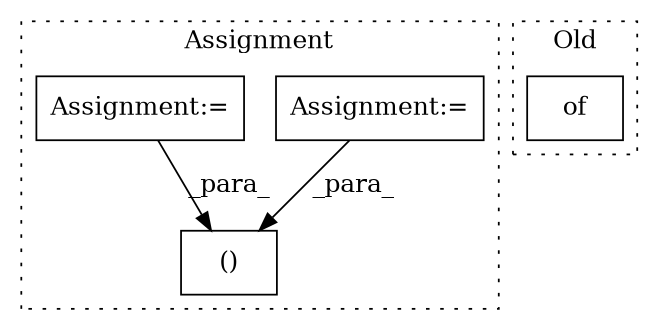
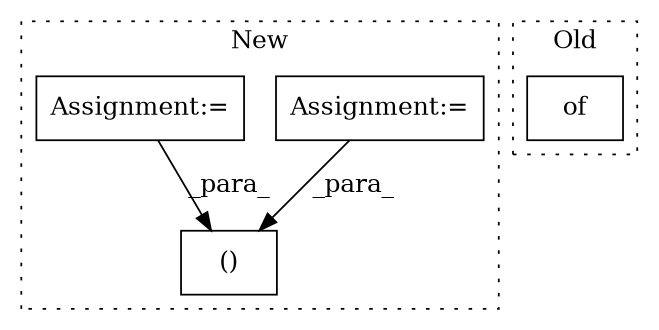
cluster "Assignment": label "Assignment" -> "New"
